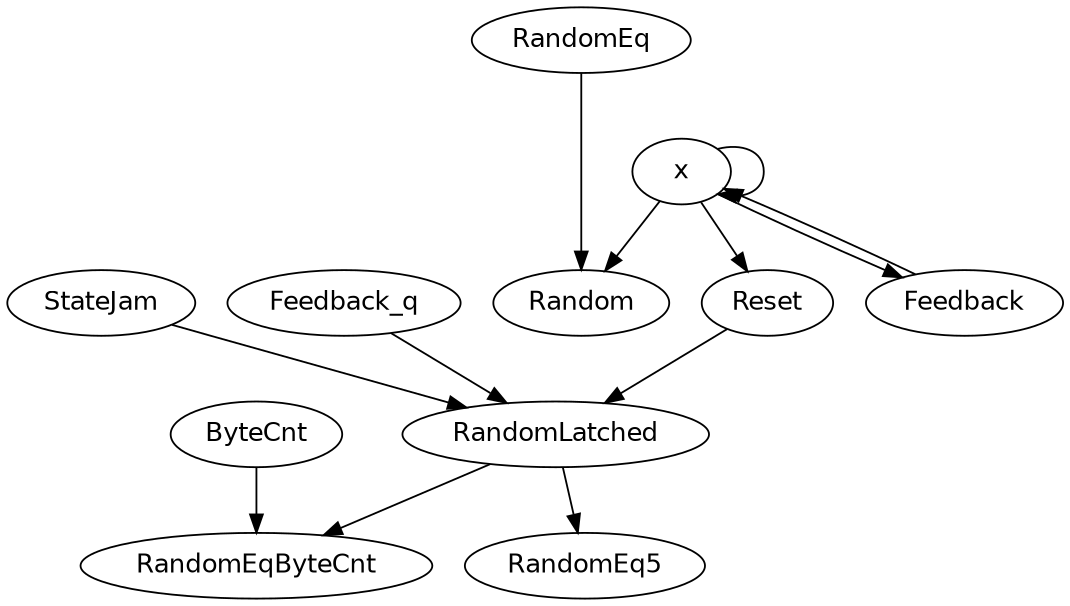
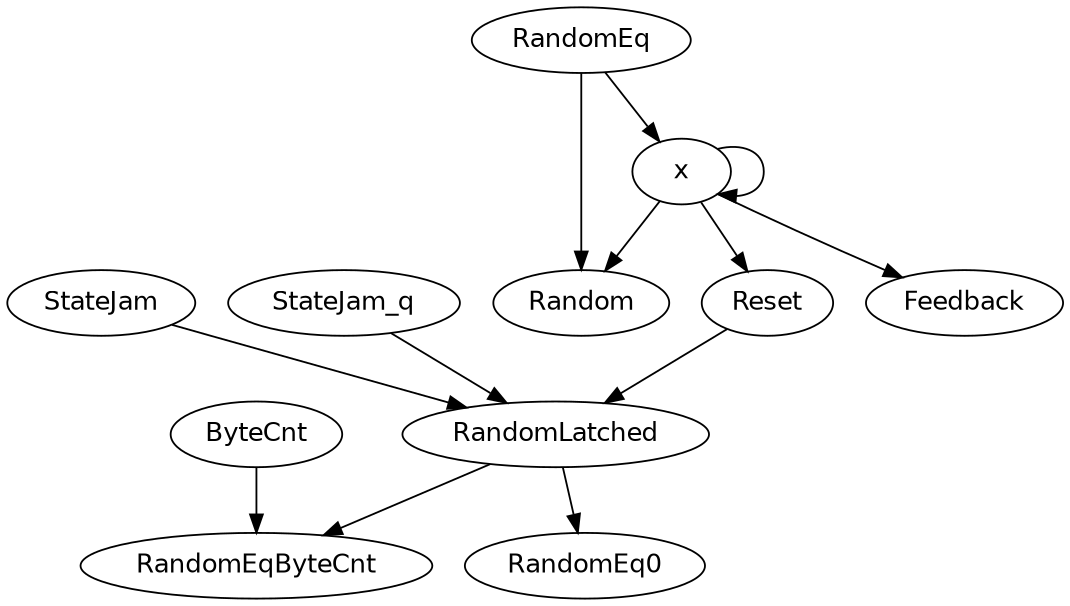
edge "Feedback" -> "x": now "RandomEq" -> "x"
node "Feedback_q": label "Feedback_q" -> "StateJam_q"
node "RandomEq5": label "RandomEq5" -> "RandomEq0"
